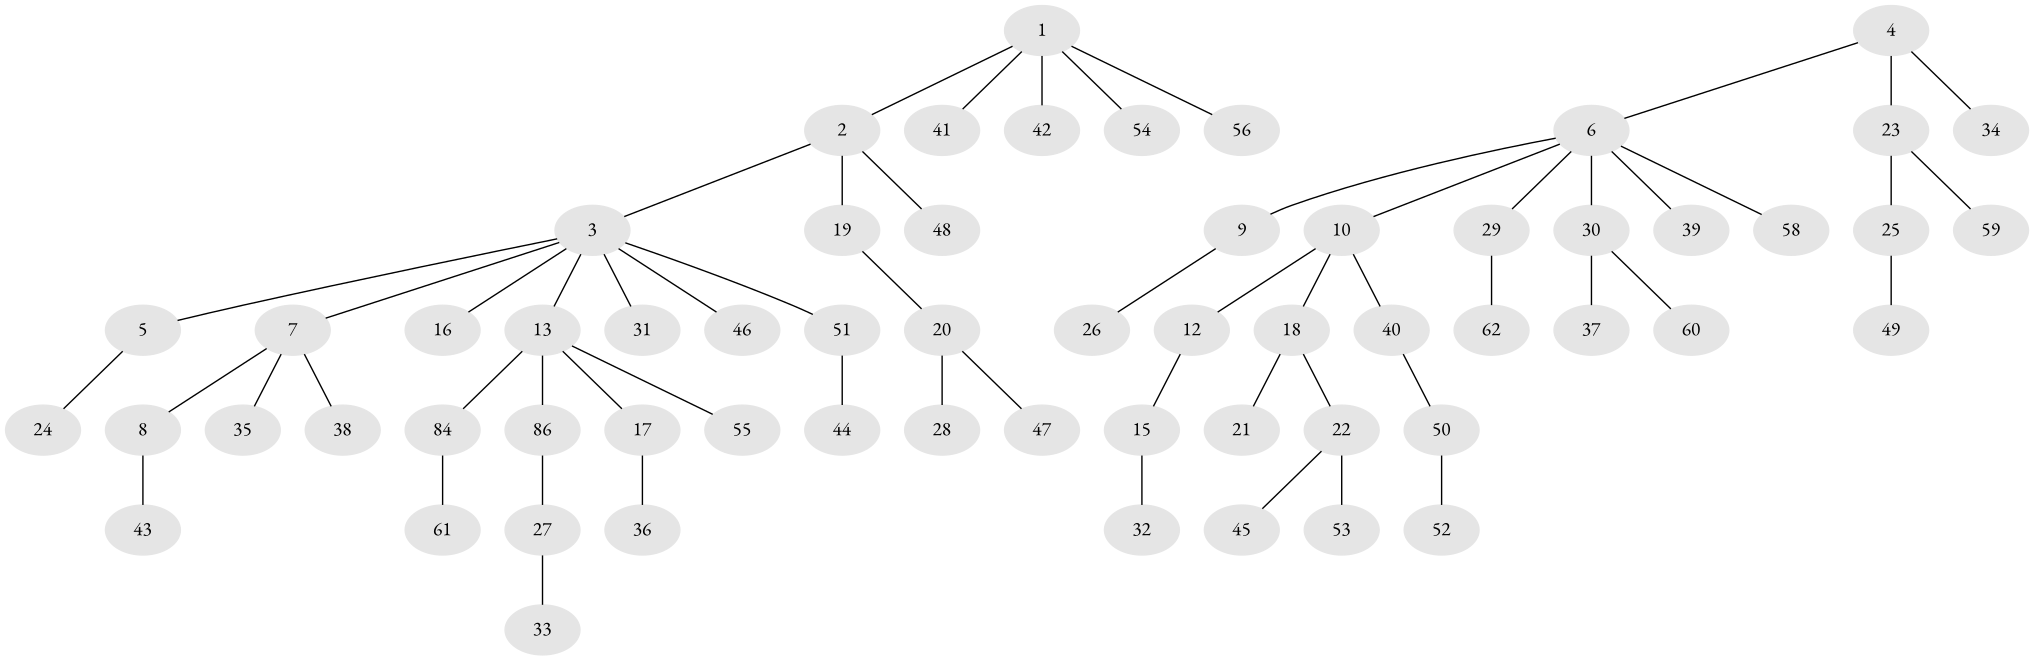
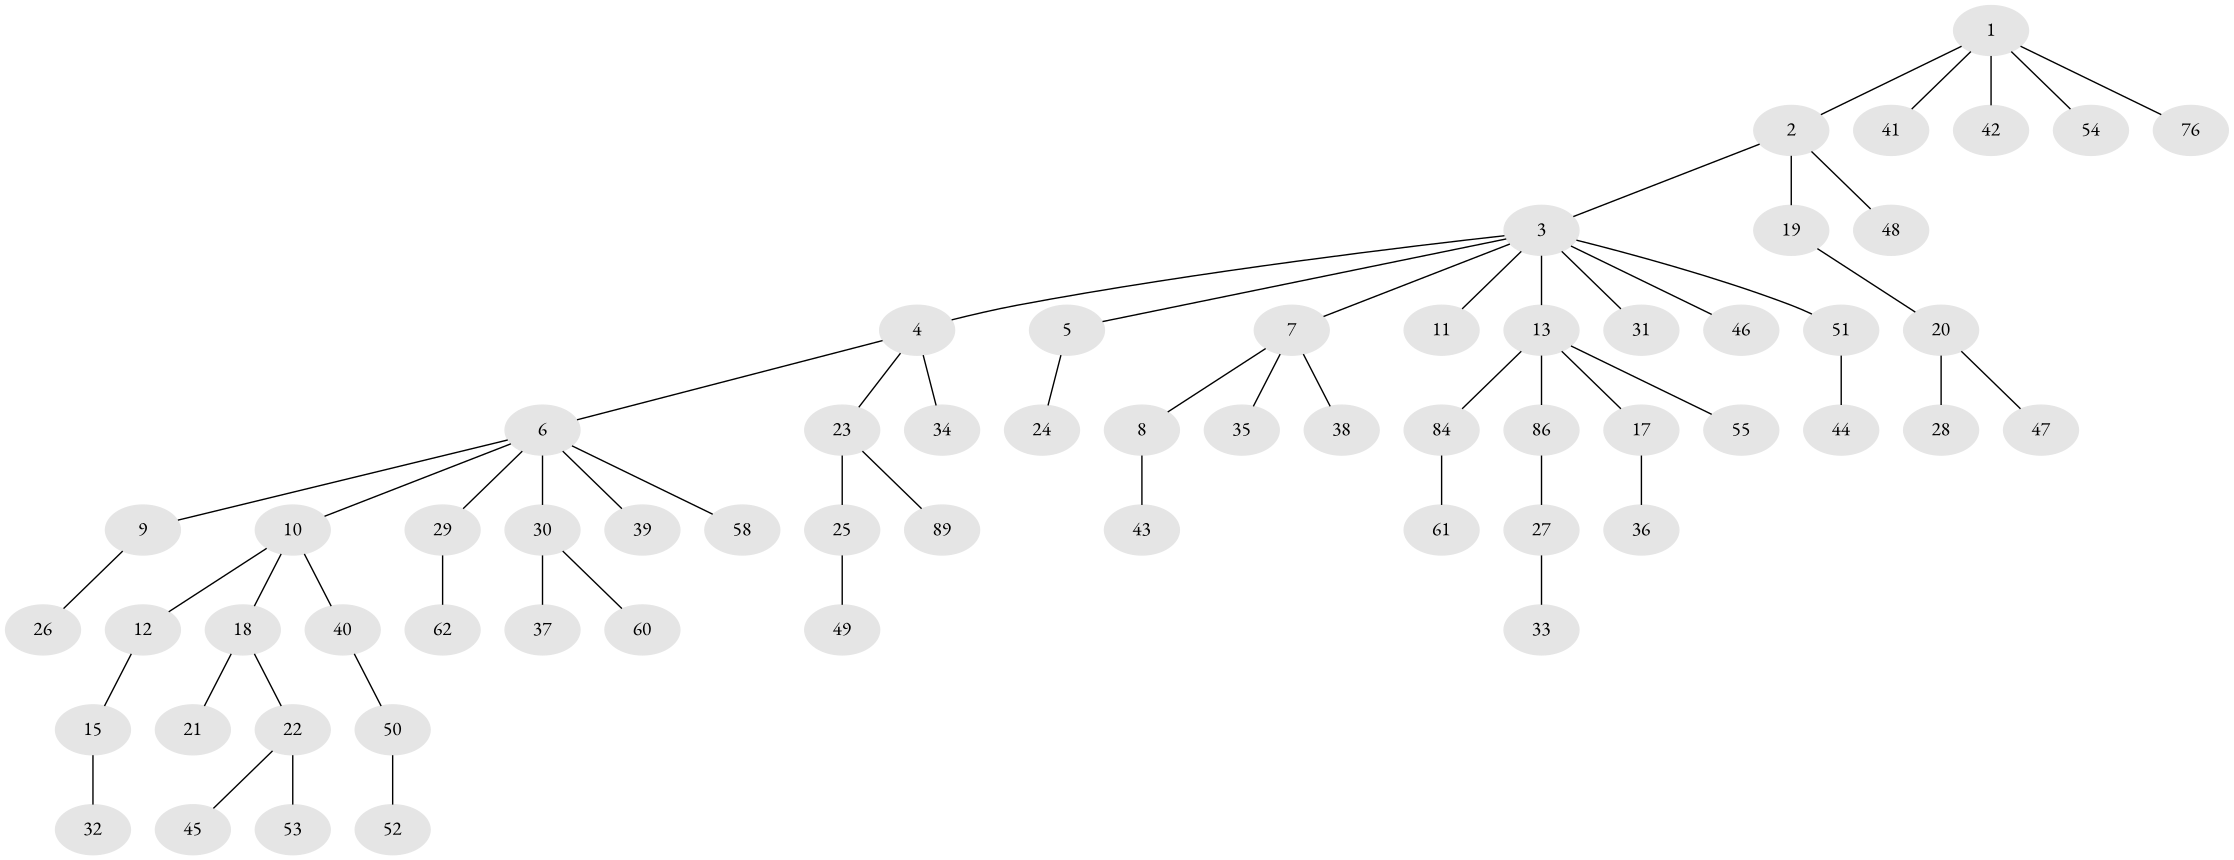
node "56": label "56" -> "76"
node "59": label "59" -> "89"
edge "3" -- "4": added
node "16": label "16" -> "11"
